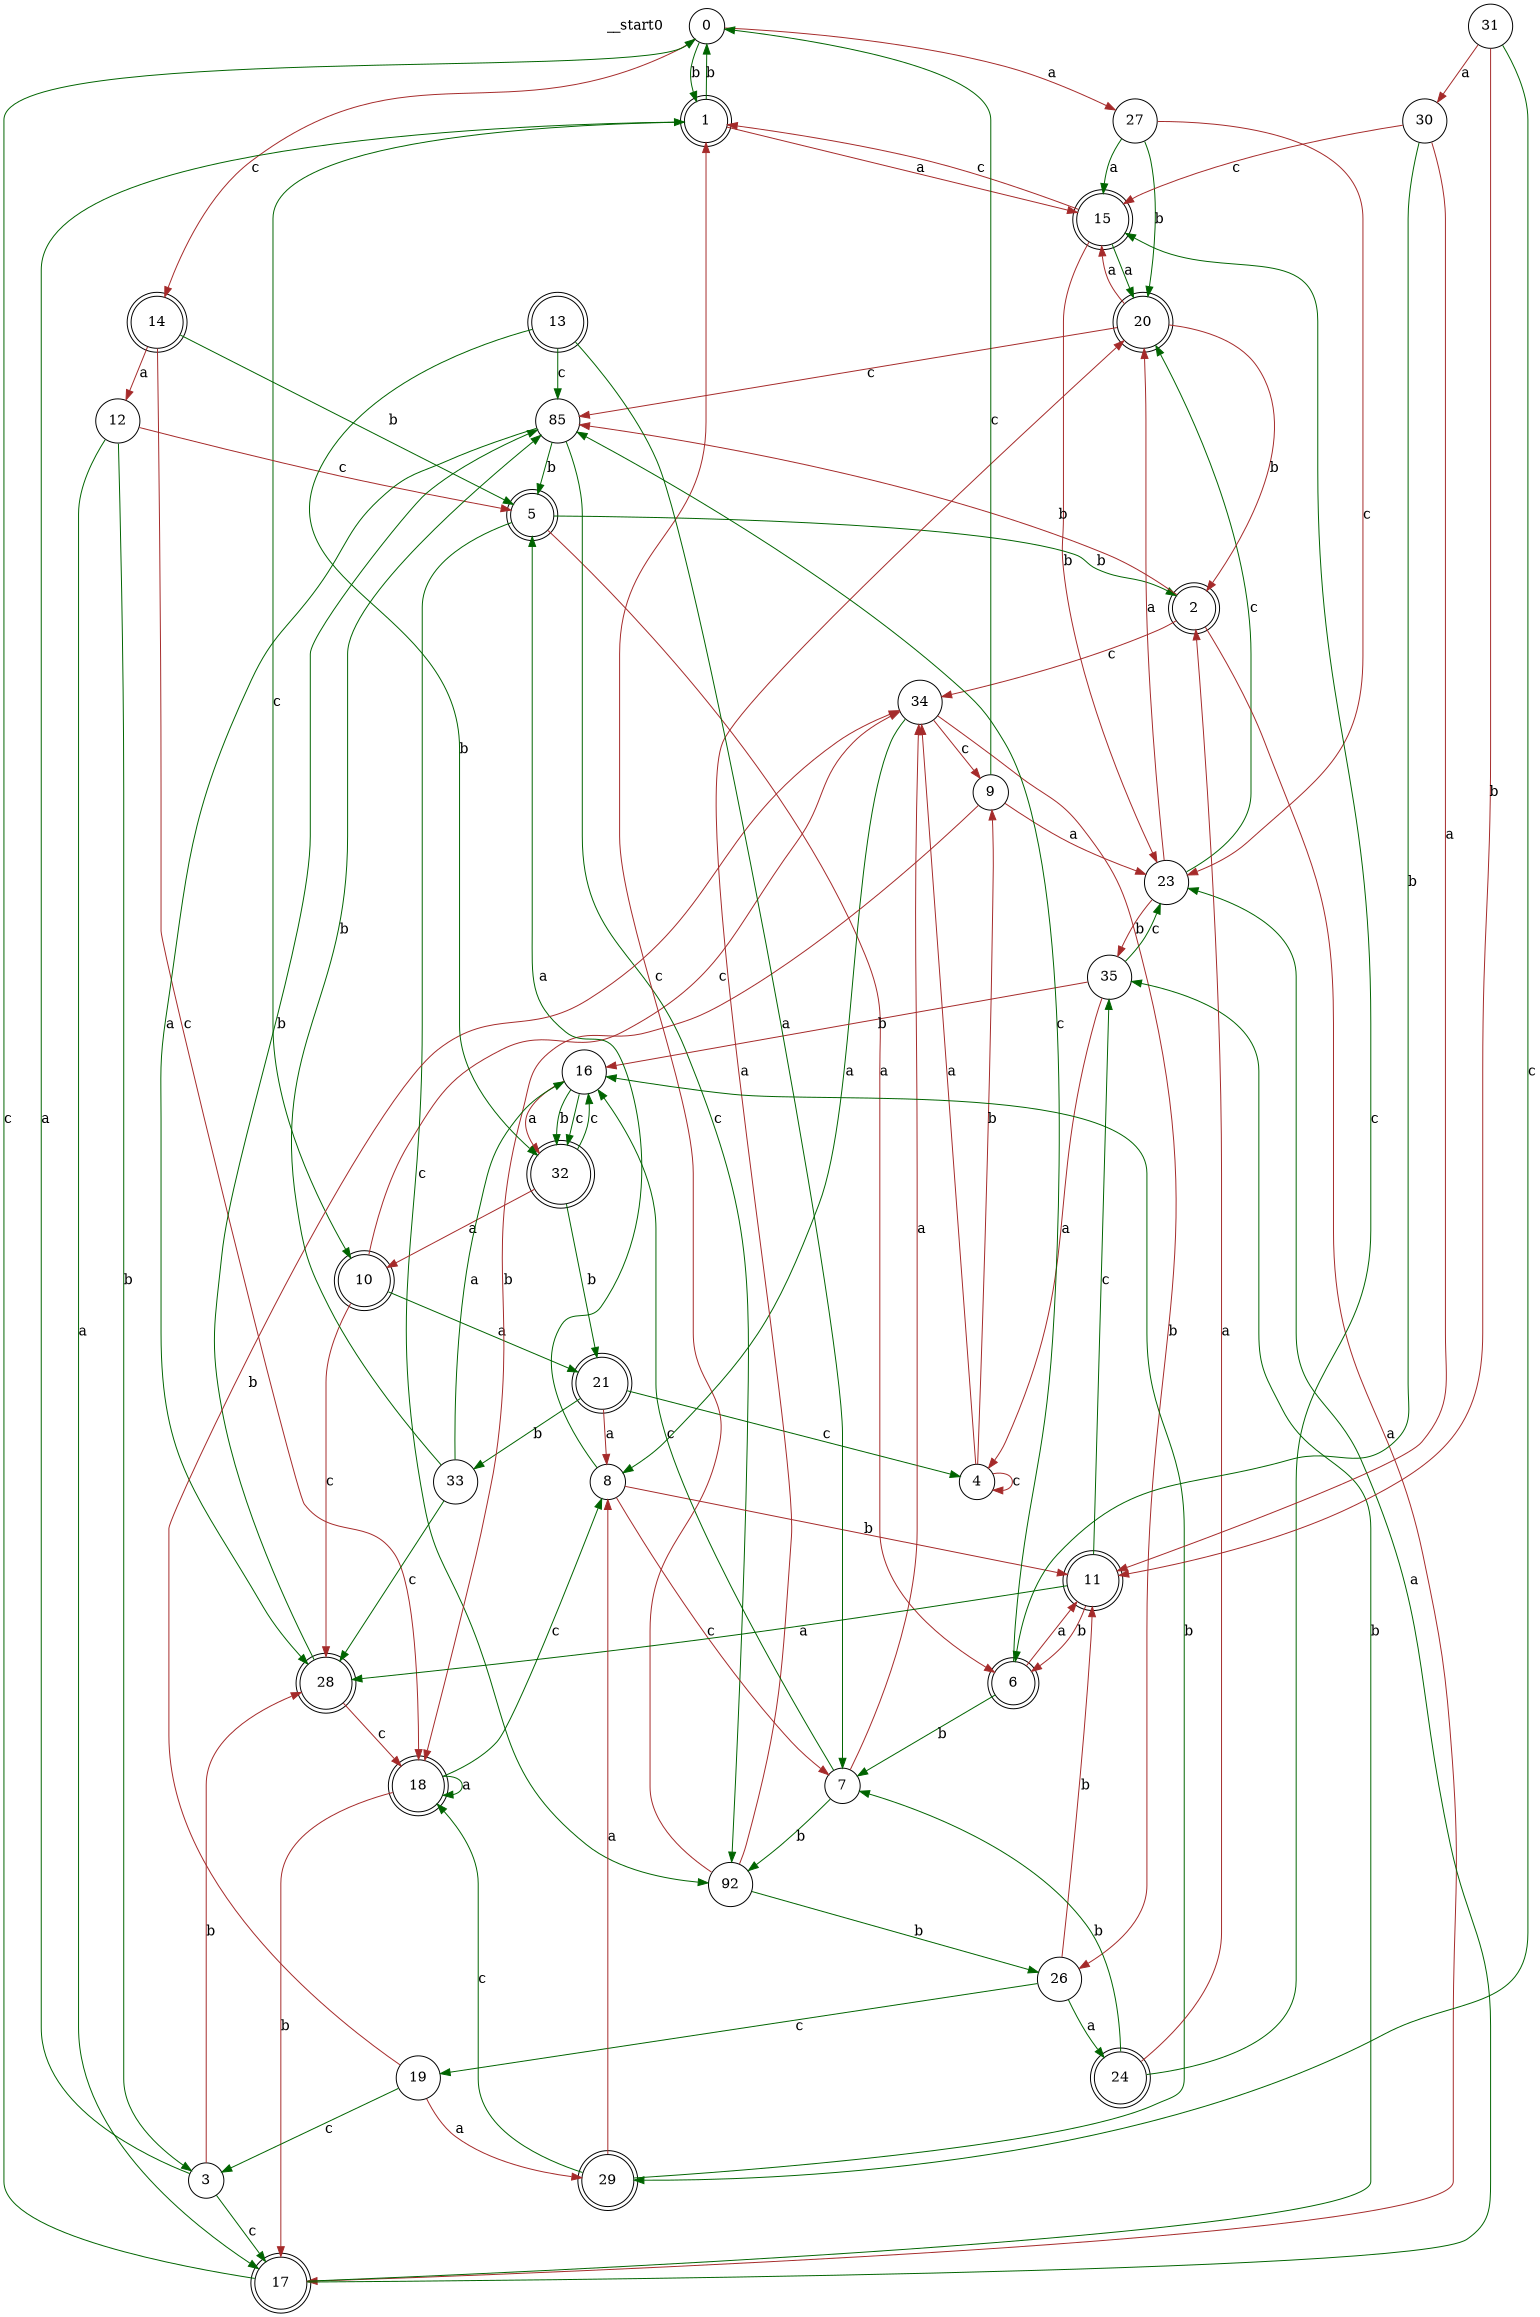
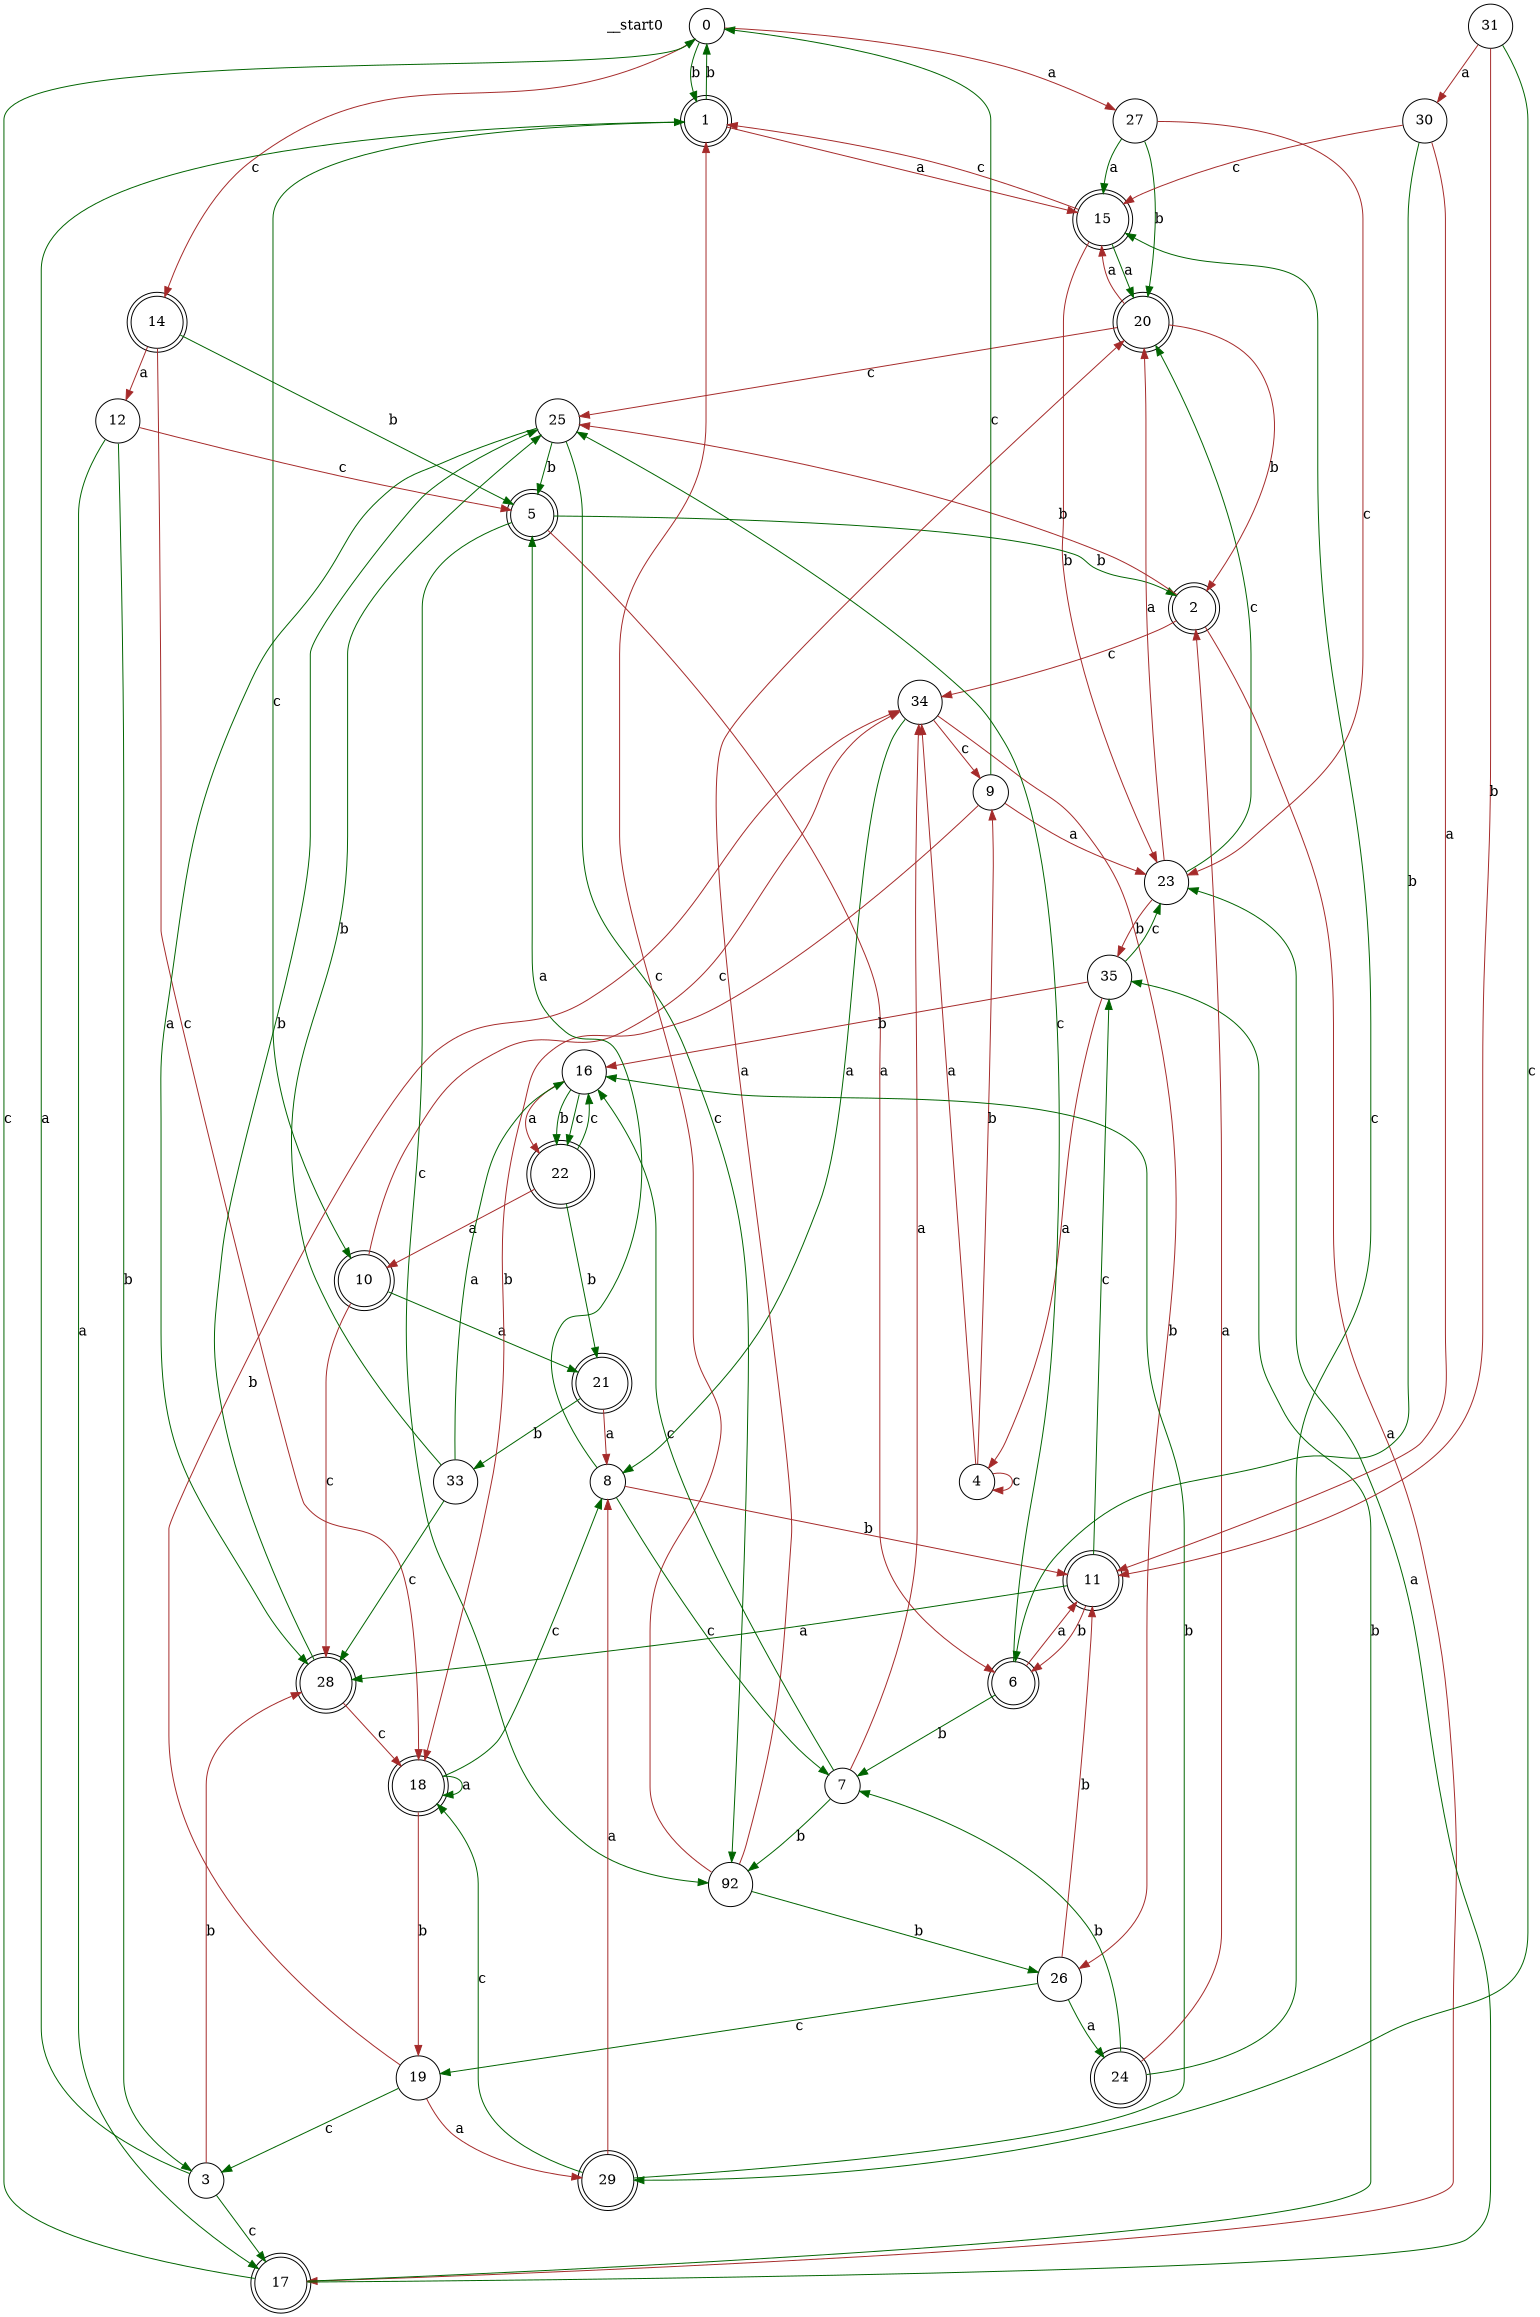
node "13": removed
node "85": label "85" -> "25"
node "32": label "32" -> "22"
edge "21" -> "4": removed, label "c"
edge "8" -> "7": color brown -> darkgreen
edge "18" -> "17": now "18" -> "19"
